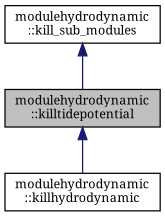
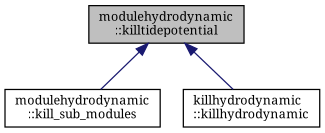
edge "modulehydrodynamic ::killtidepotential" -> "modulehydrodynamic ::kill_sub_modules": reversed
node "modulehydrodynamic ::killhydrodynamic": label "modulehydrodynamic ::killhydrodynamic" -> "killhydrodynamic ::killhydrodynamic"
